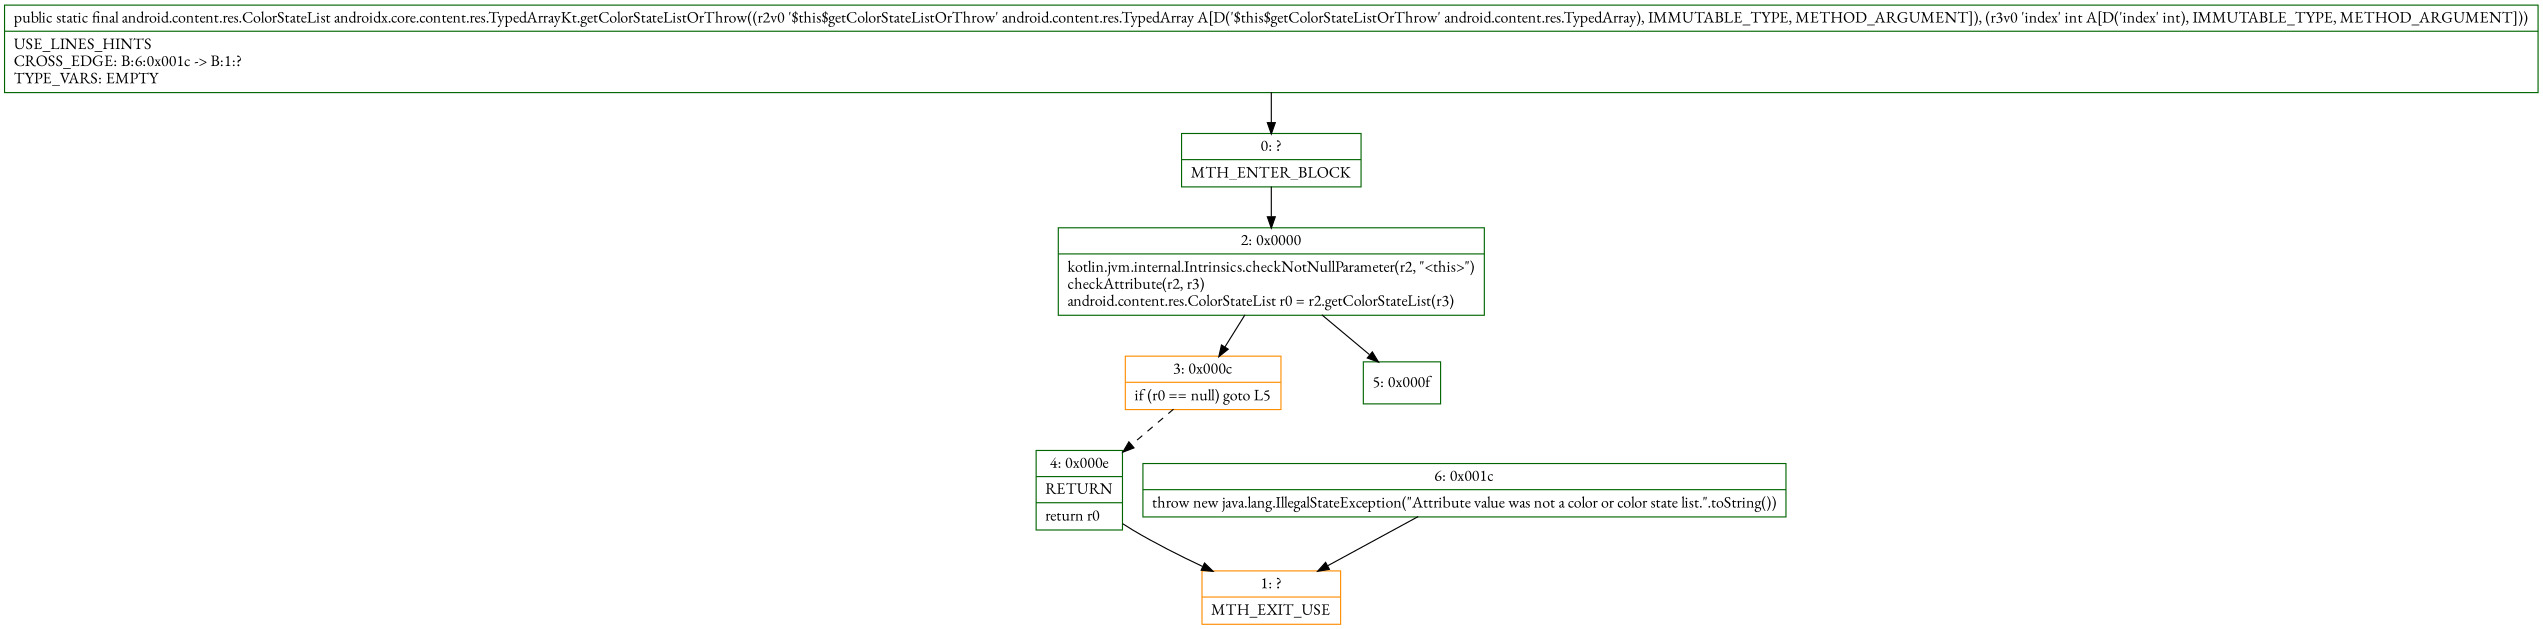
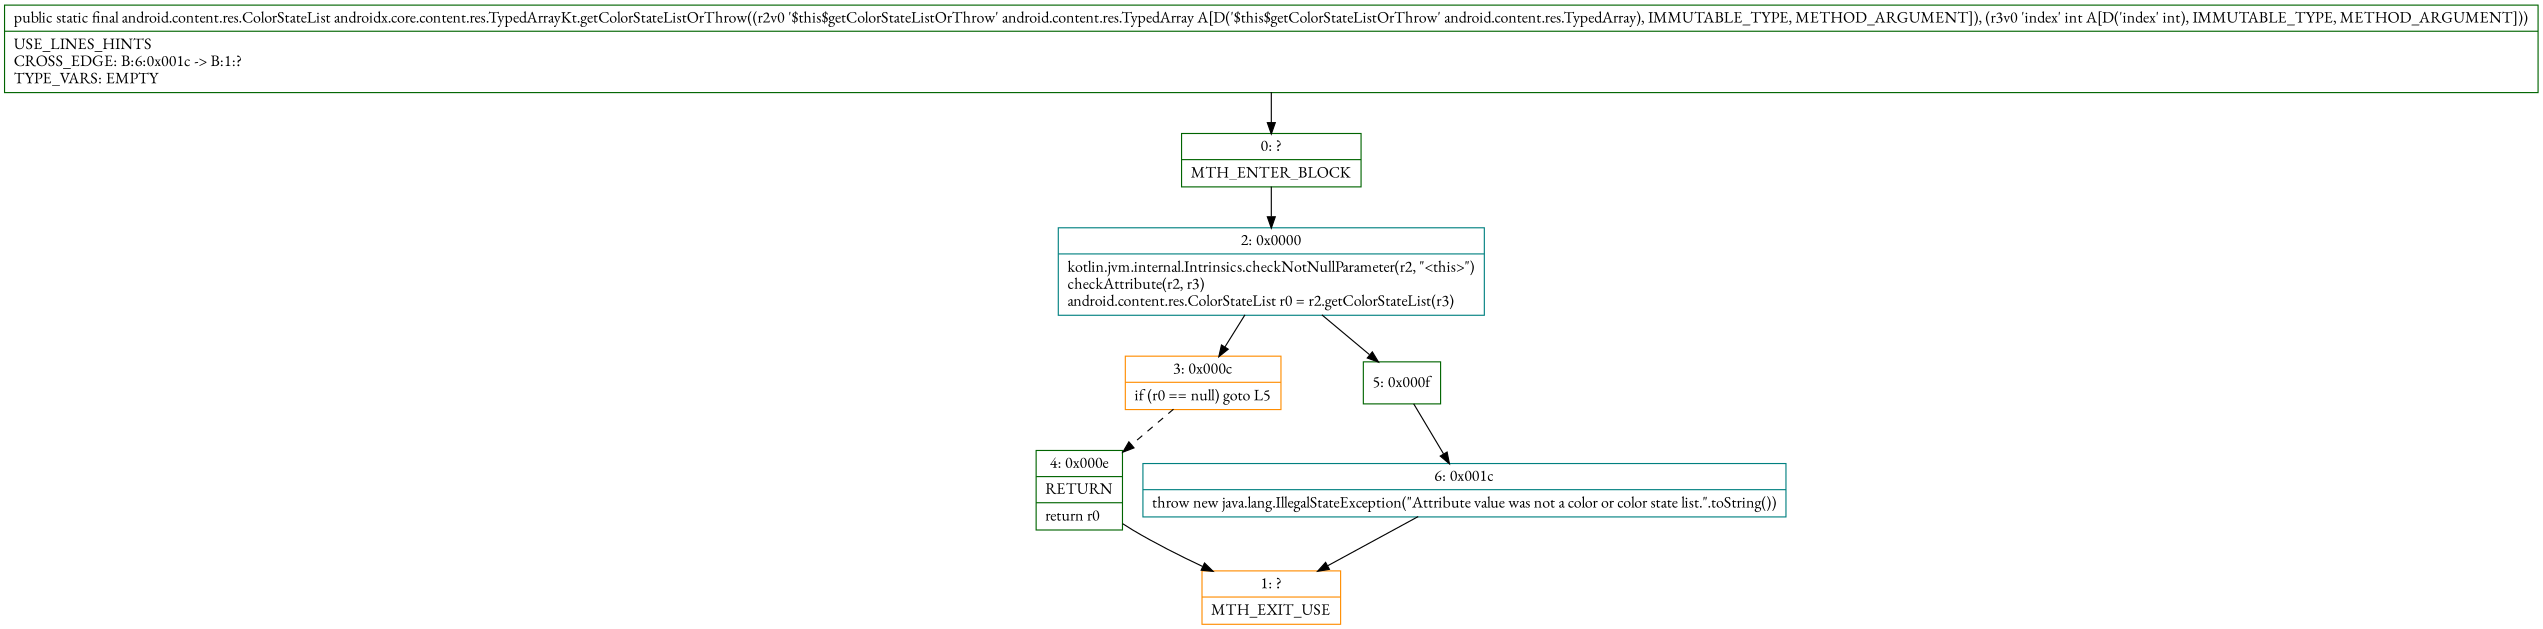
node "2: 0x0000": color darkgreen -> teal
edge "5: 0x000f" -> "6: 0x001c": added
node "6: 0x001c": color darkgreen -> teal
